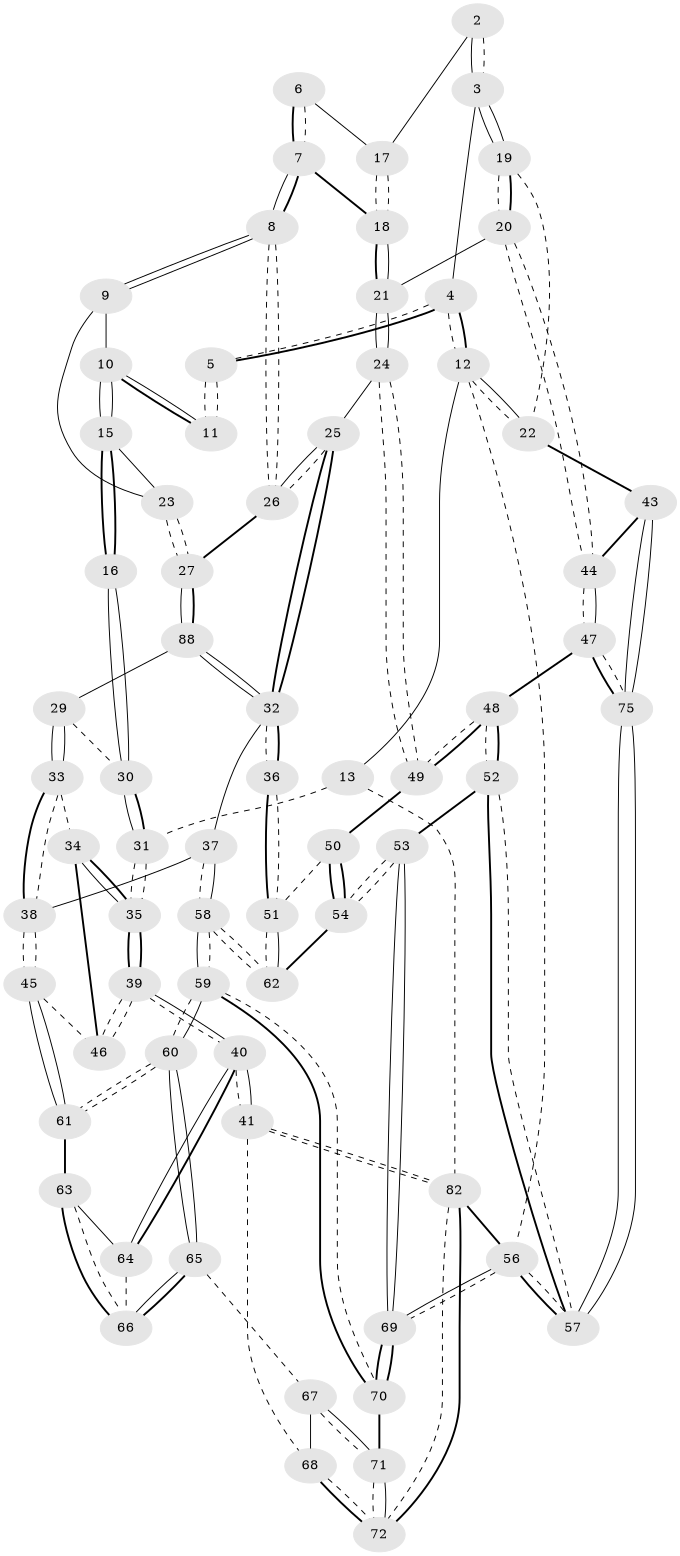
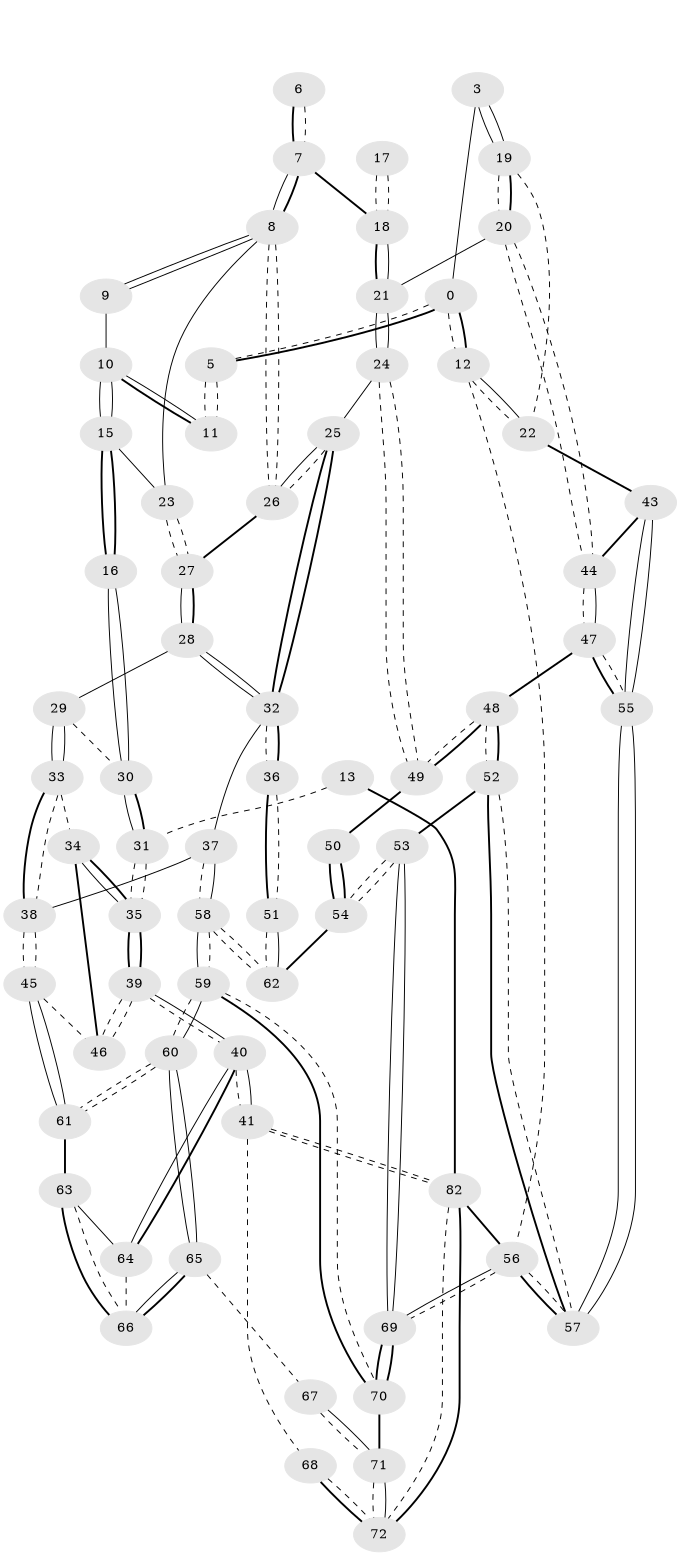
node "2": removed
edge "6" -- "17": removed
node "4": label "4" -> "0"
edge "9" -- "23": now "8" -- "23"
edge "12" -- "13": removed
node "88": label "88" -> "28"
node "75": label "75" -> "55"
edge "50" -- "51": removed
edge "13" -- "82": style dashed -> bold
edge "67" -- "68": removed
